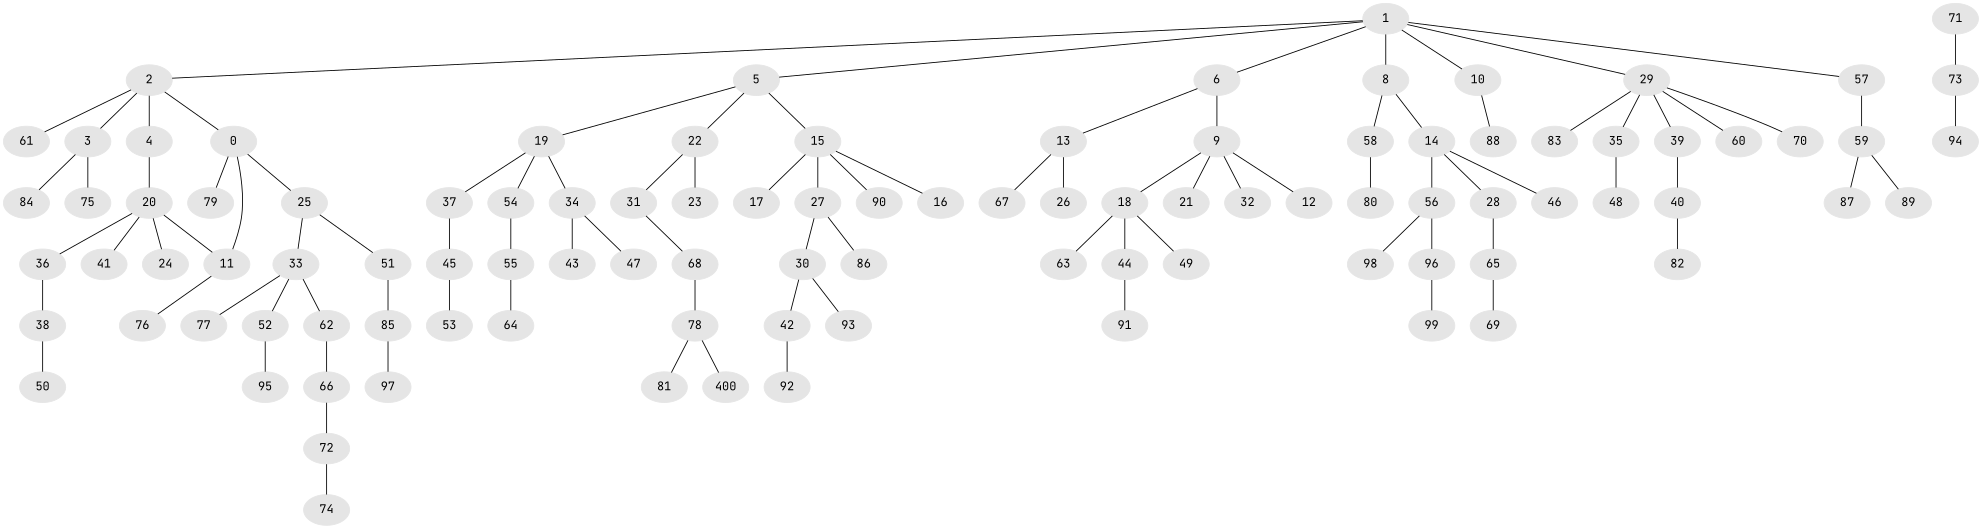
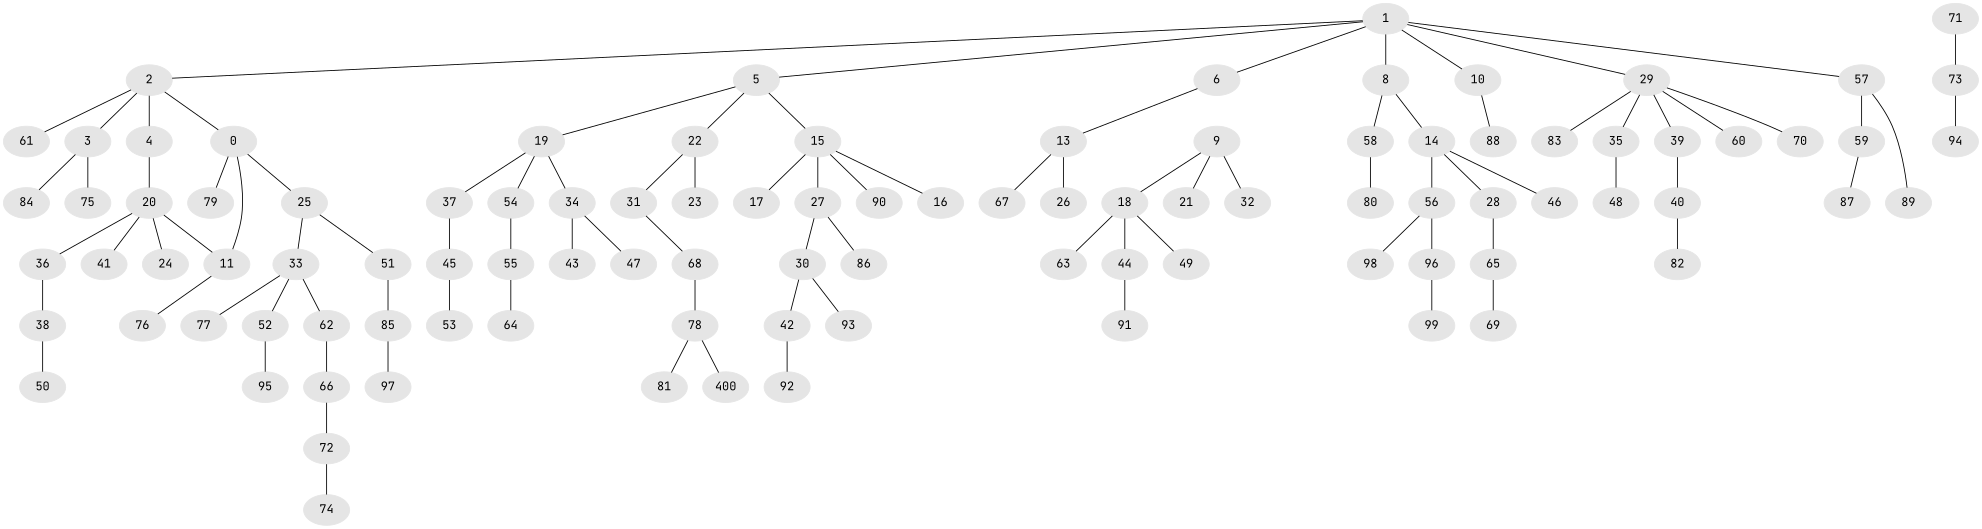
edge "6" -- "9": removed
edge "59" -- "89": now "57" -- "89"
node "12": removed
